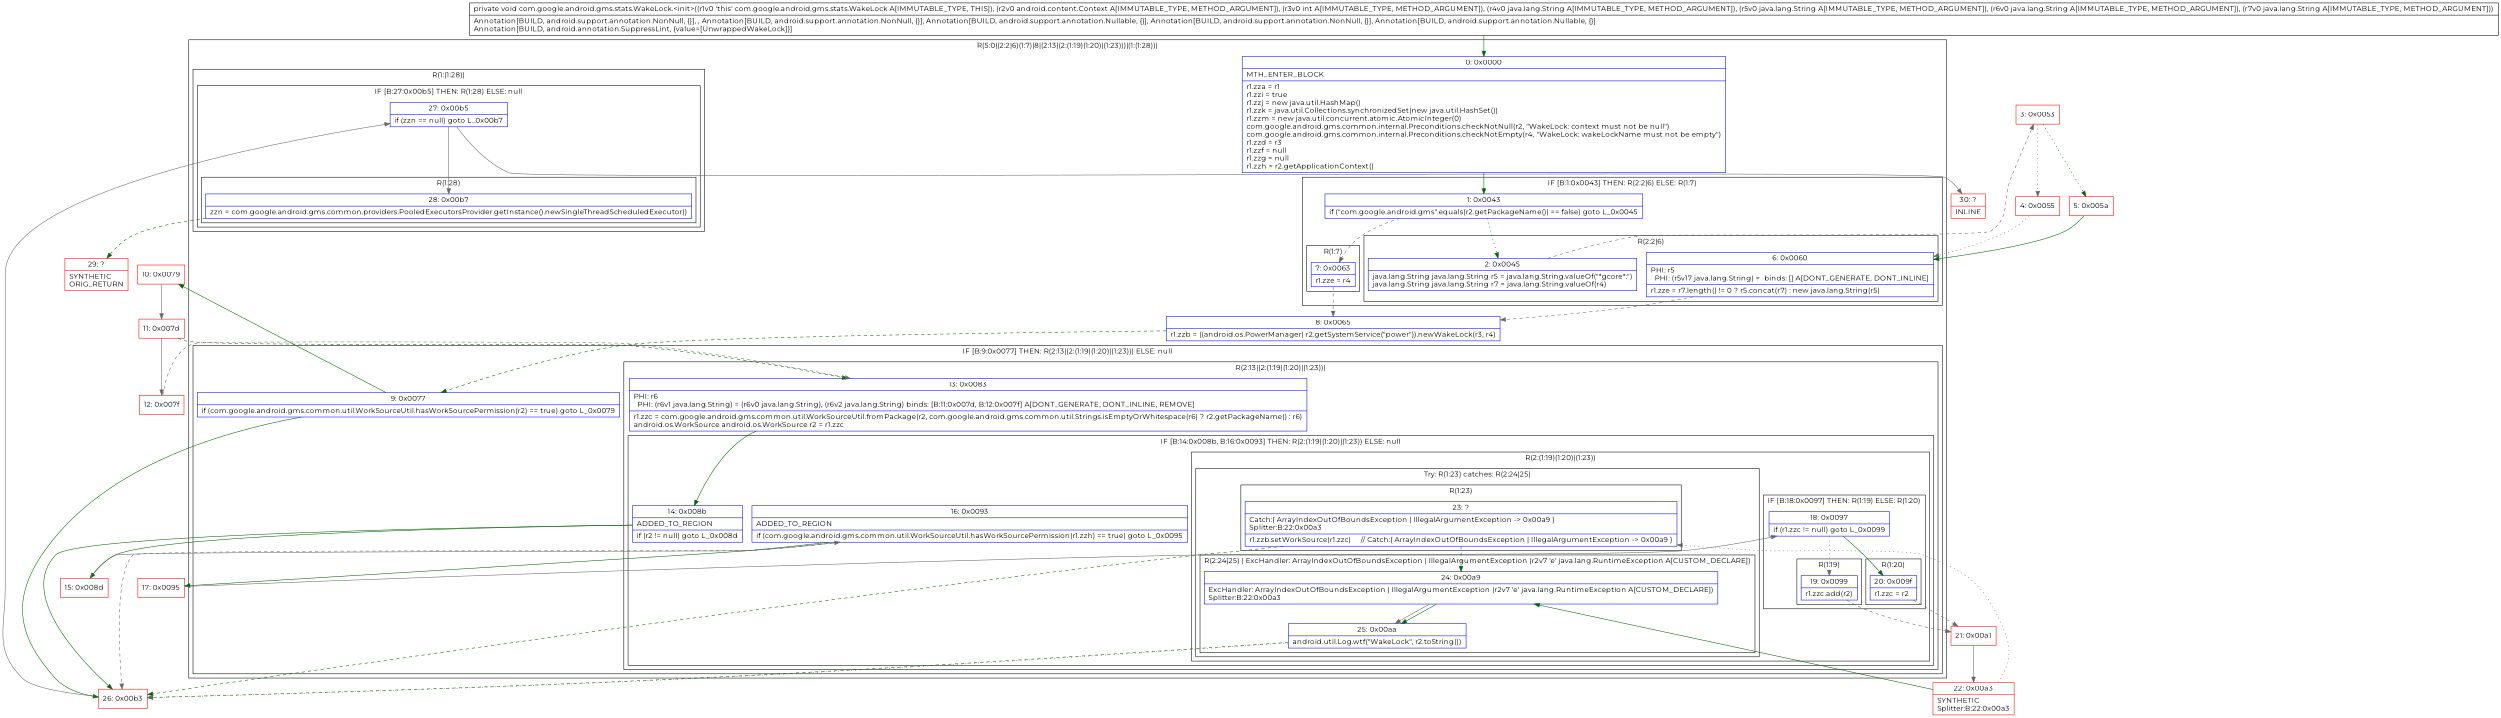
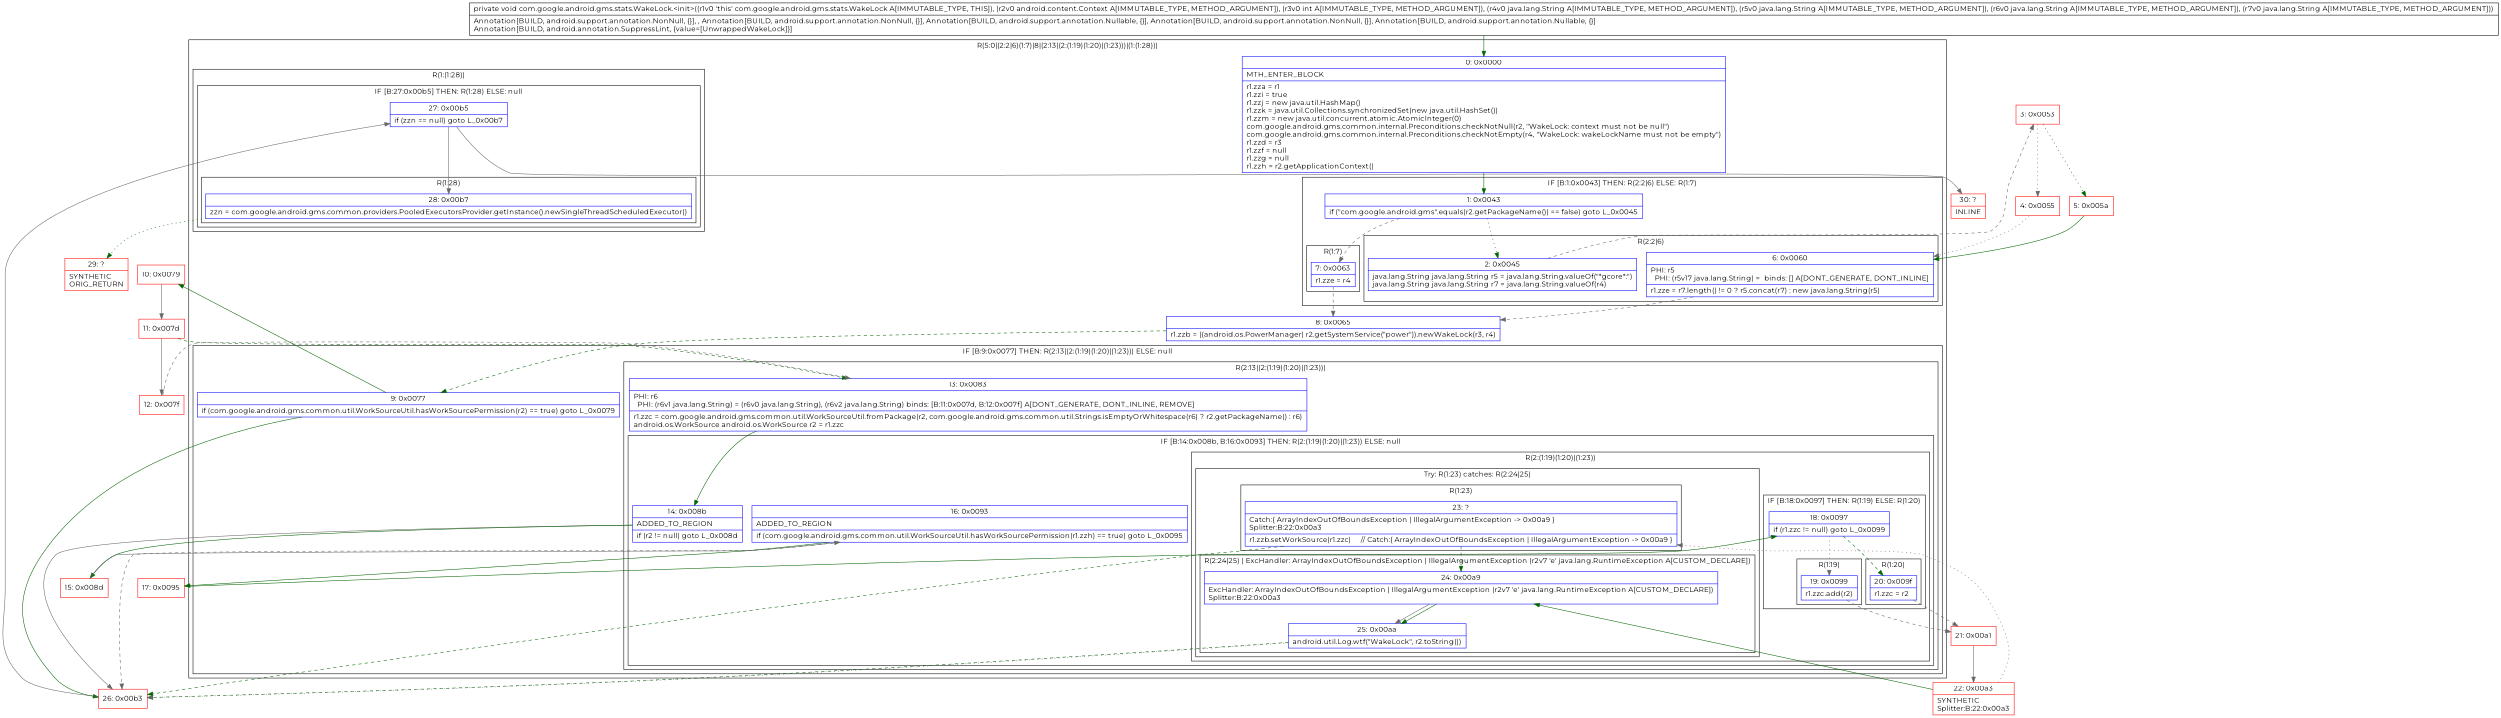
edge "28: 0x00b7" -> "29: ?": style dashed -> dotted
edge "14: 0x008b" -> "26: 0x00b3": color darkgreen -> gray40
edge "18: 0x0097" -> "20: 0x009f": style solid -> dashed
edge "17: 0x0095" -> "18: 0x0097": color gray40 -> darkgreen
